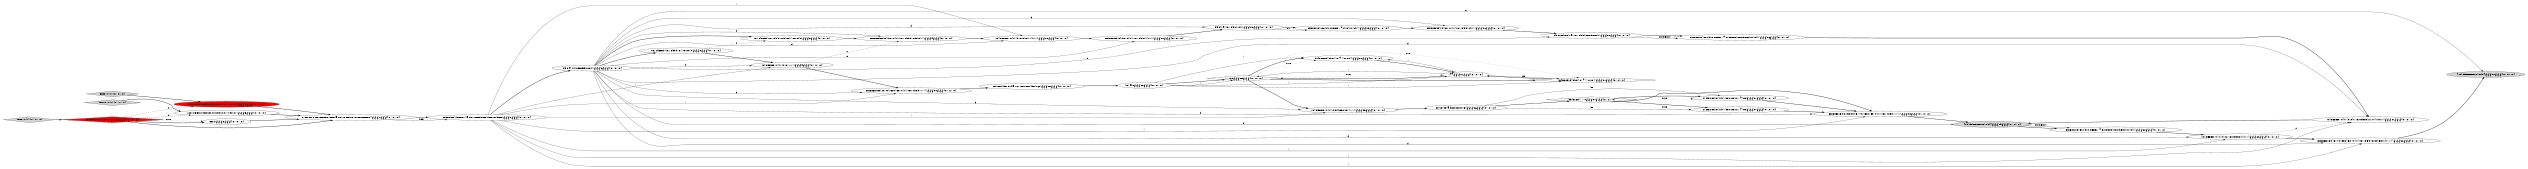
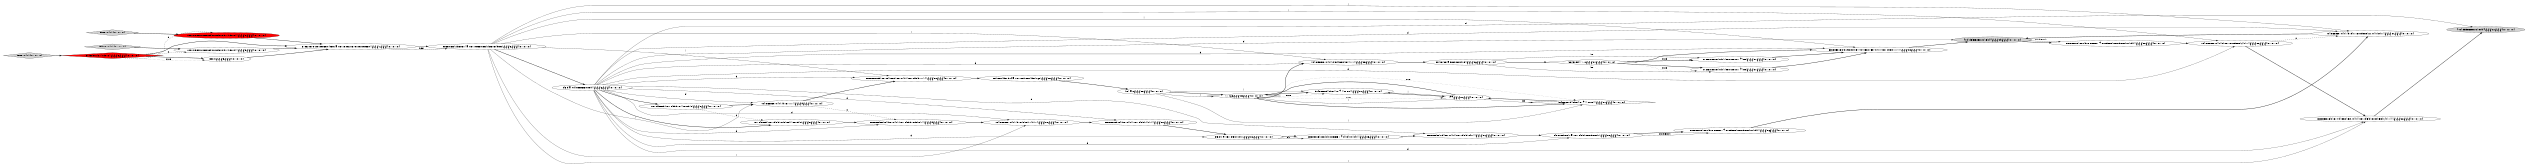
edge "int i = 0@@@12@@@['1', '1', '0']" -> "i++@@@14@@@['1', '1', '0']": removed, label "i"
